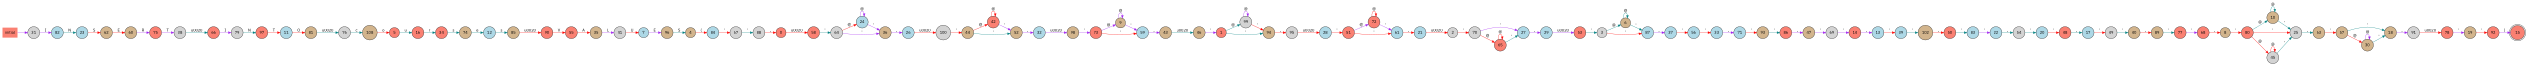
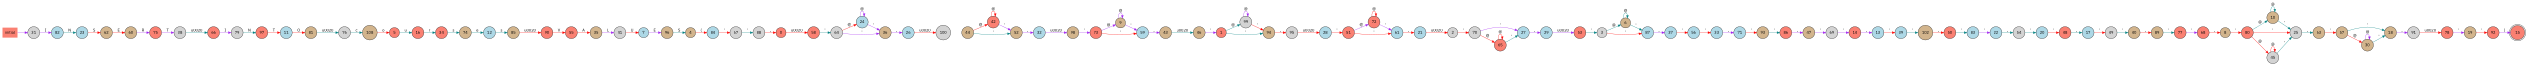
edge "100" -> "44": removed, label "'"
